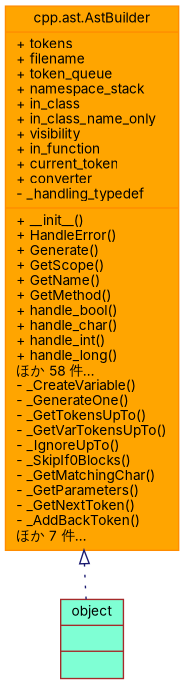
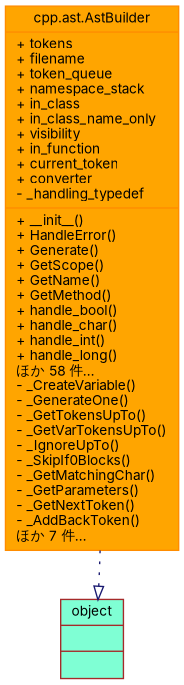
edge "object" -> "cpp.ast.AstBuilder": reversed
